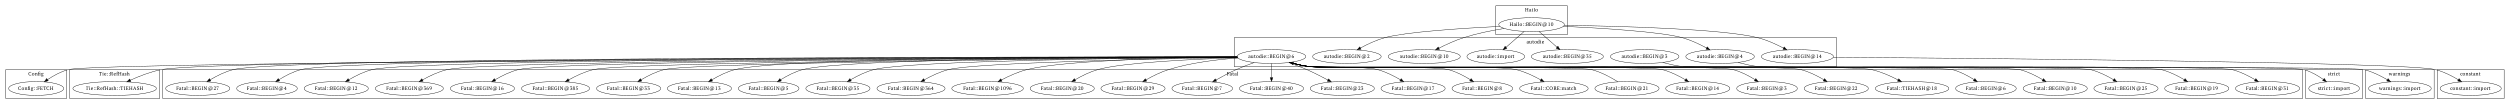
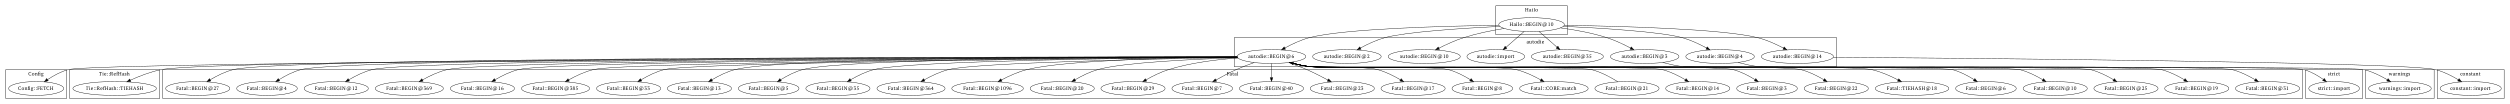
edge "Hailo::BEGIN@10" -> "autodie::BEGIN@6": added
edge "Hailo::BEGIN@10" -> "autodie::BEGIN@3": added
